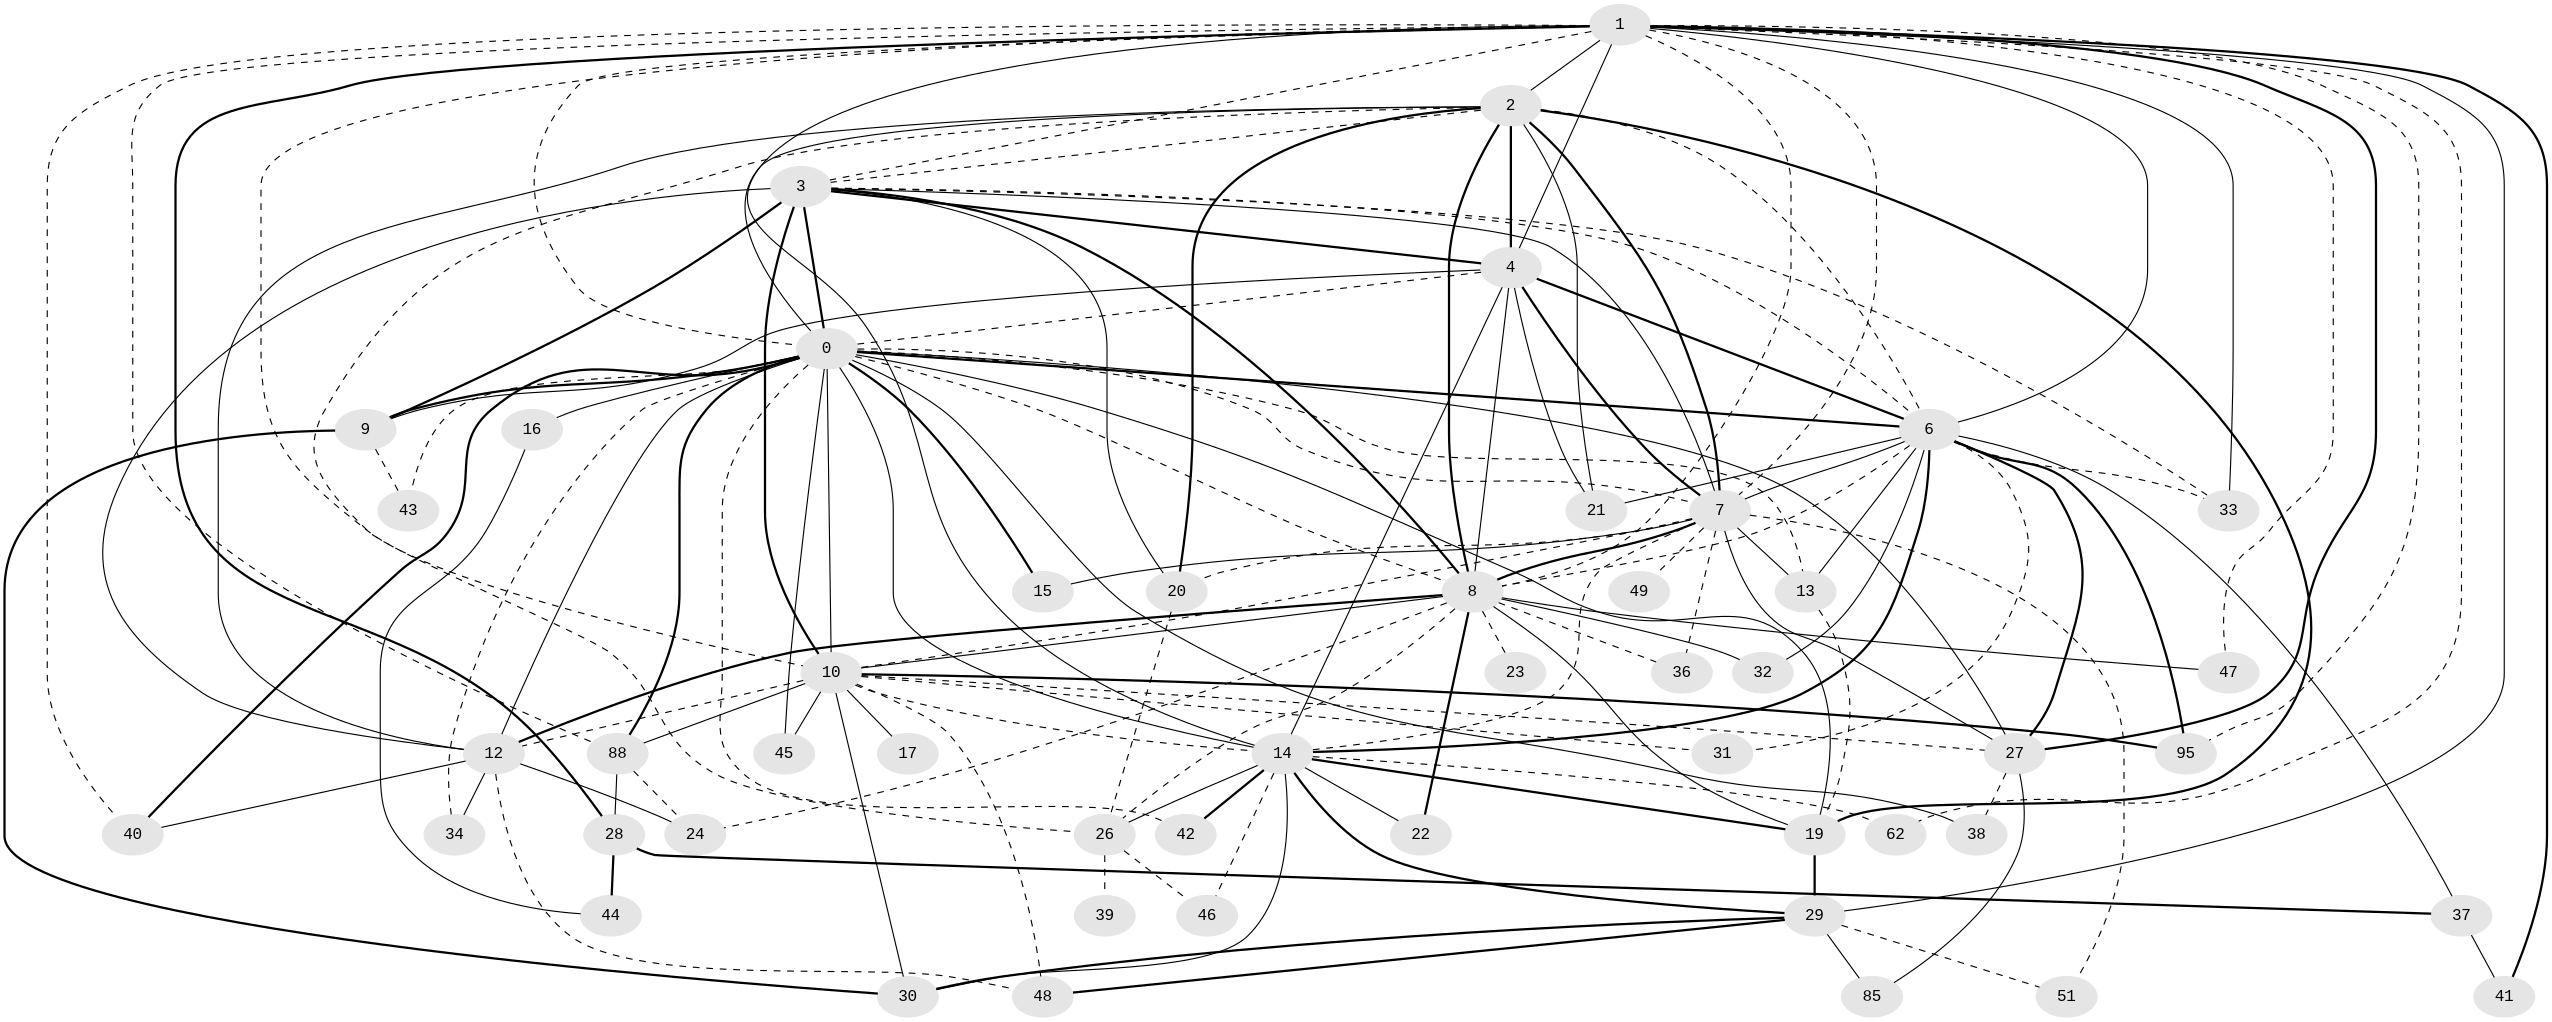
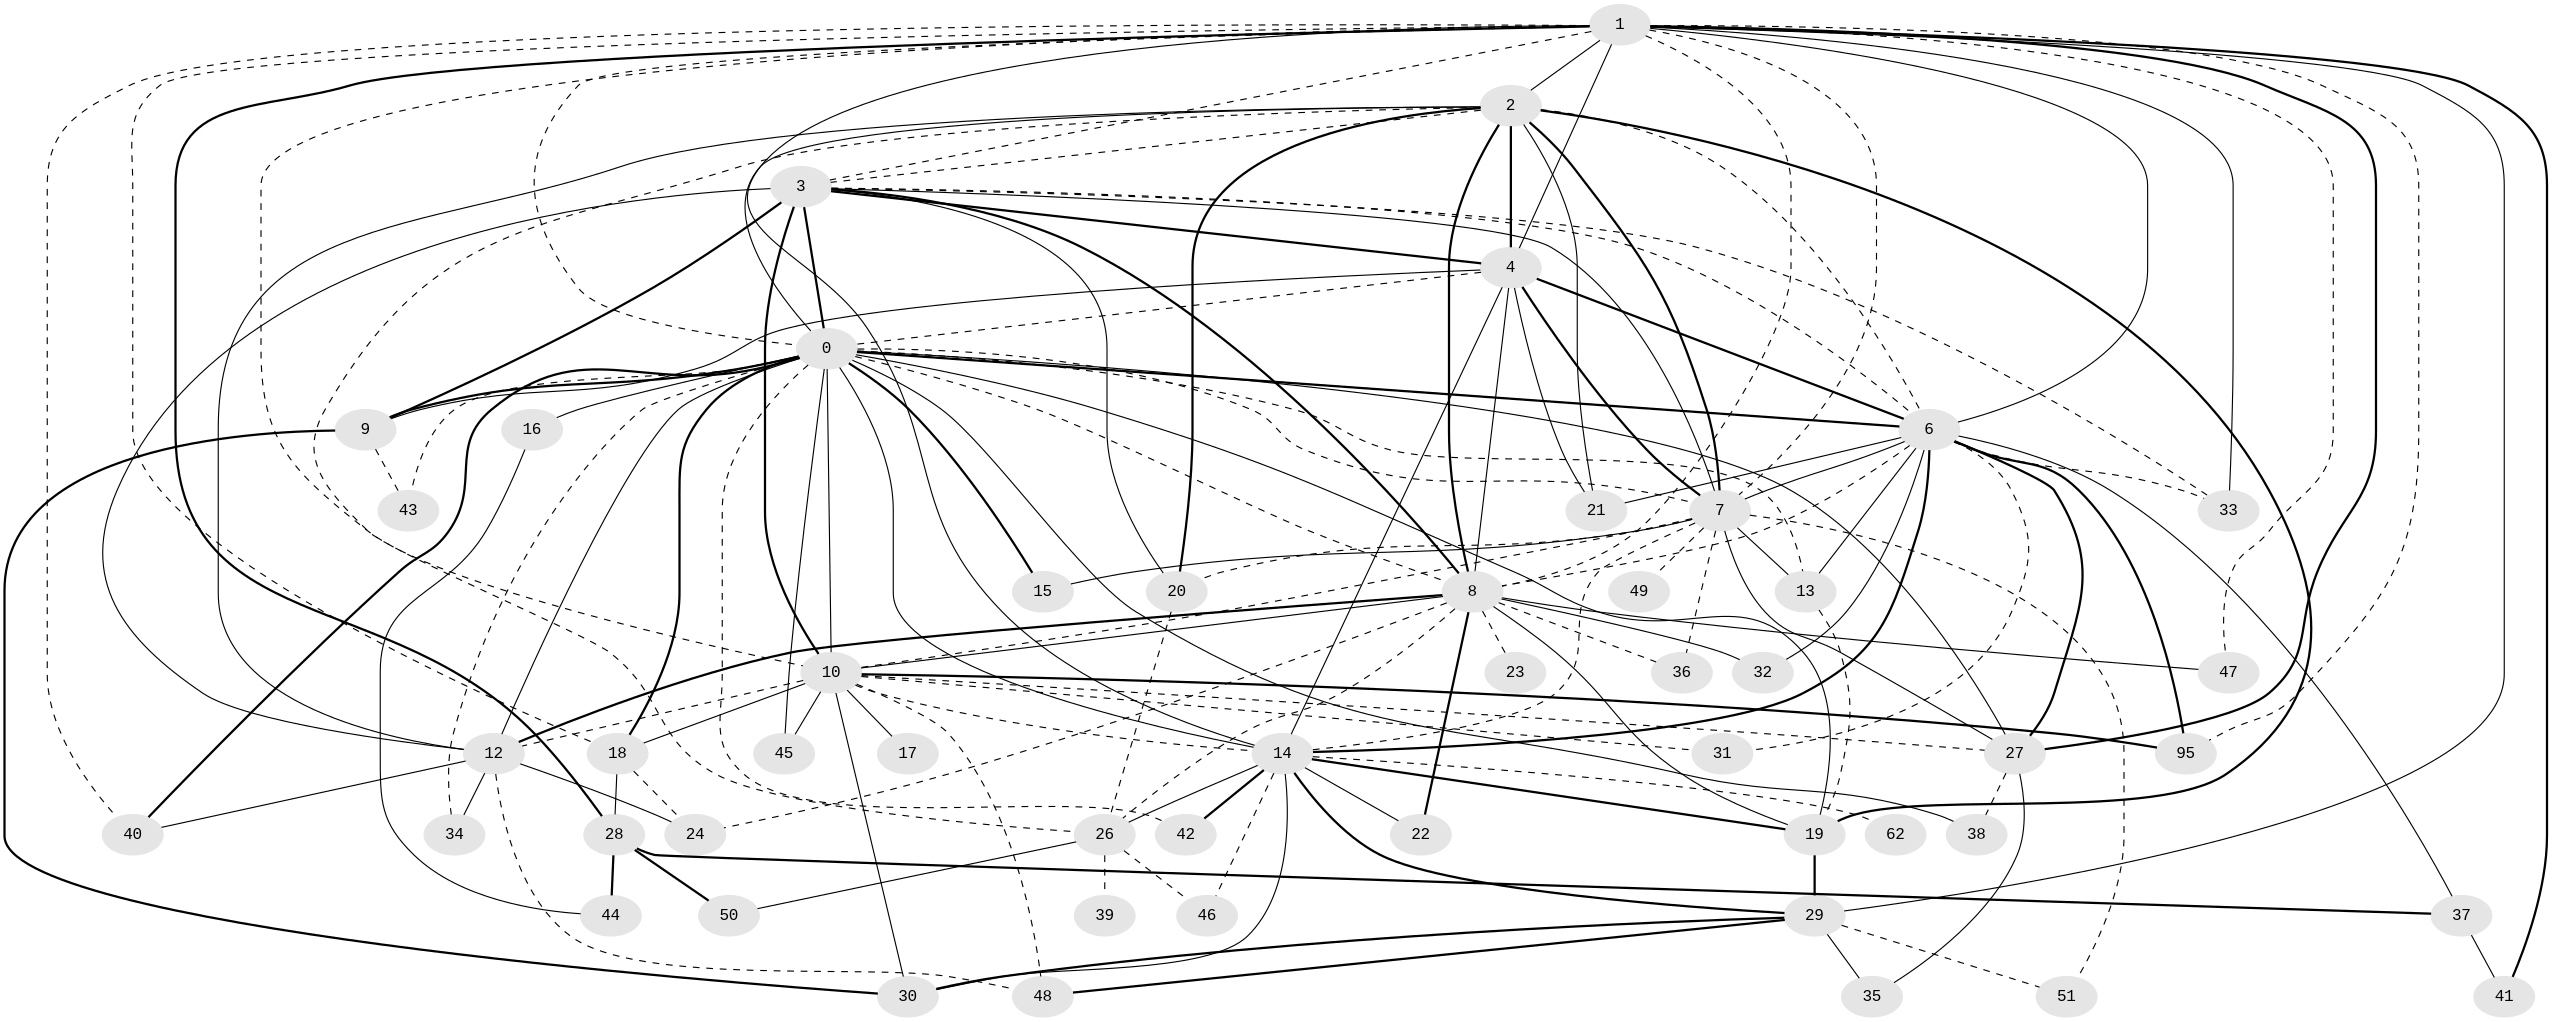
edge "1" -- "62": removed
edge "7" -- "8": removed
node "88": label "88" -> "18"
node "50": added
node "85": label "85" -> "35"
